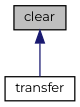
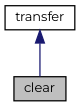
edge "transfer" -> "clear": reversed
